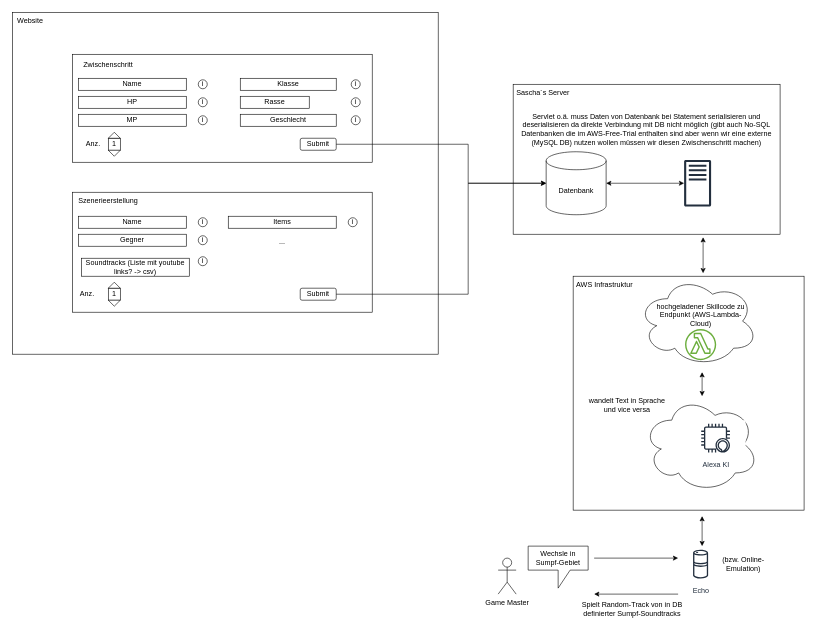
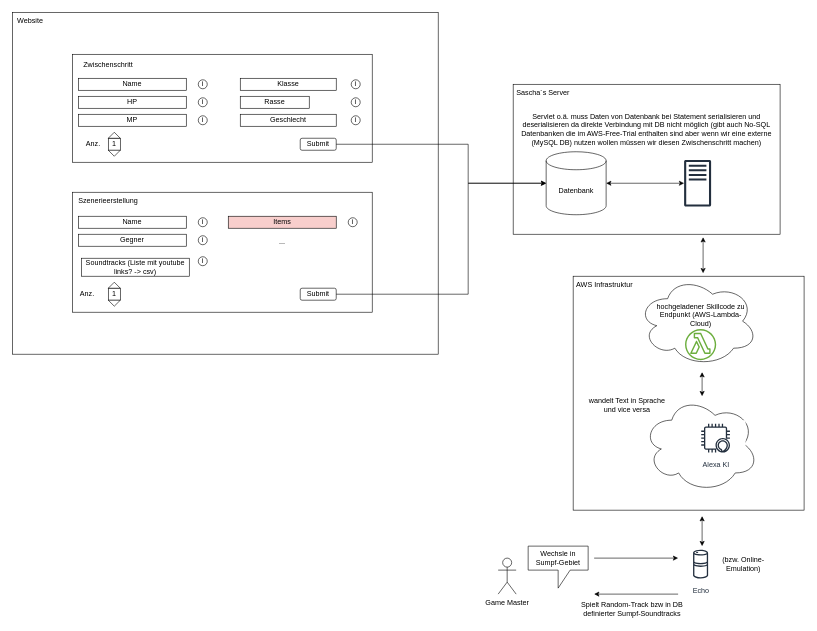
node "Items": fillcolor #ffffff -> #f8cecc
node "Spielt Random-Track von in DB definierter Sumpf-Soundtracks": label "Spielt Random-Track von in DB definierter Sumpf-Soundtracks" -> "Spielt Random-Track bzw in DB definierter Sumpf-Soundtracks"
